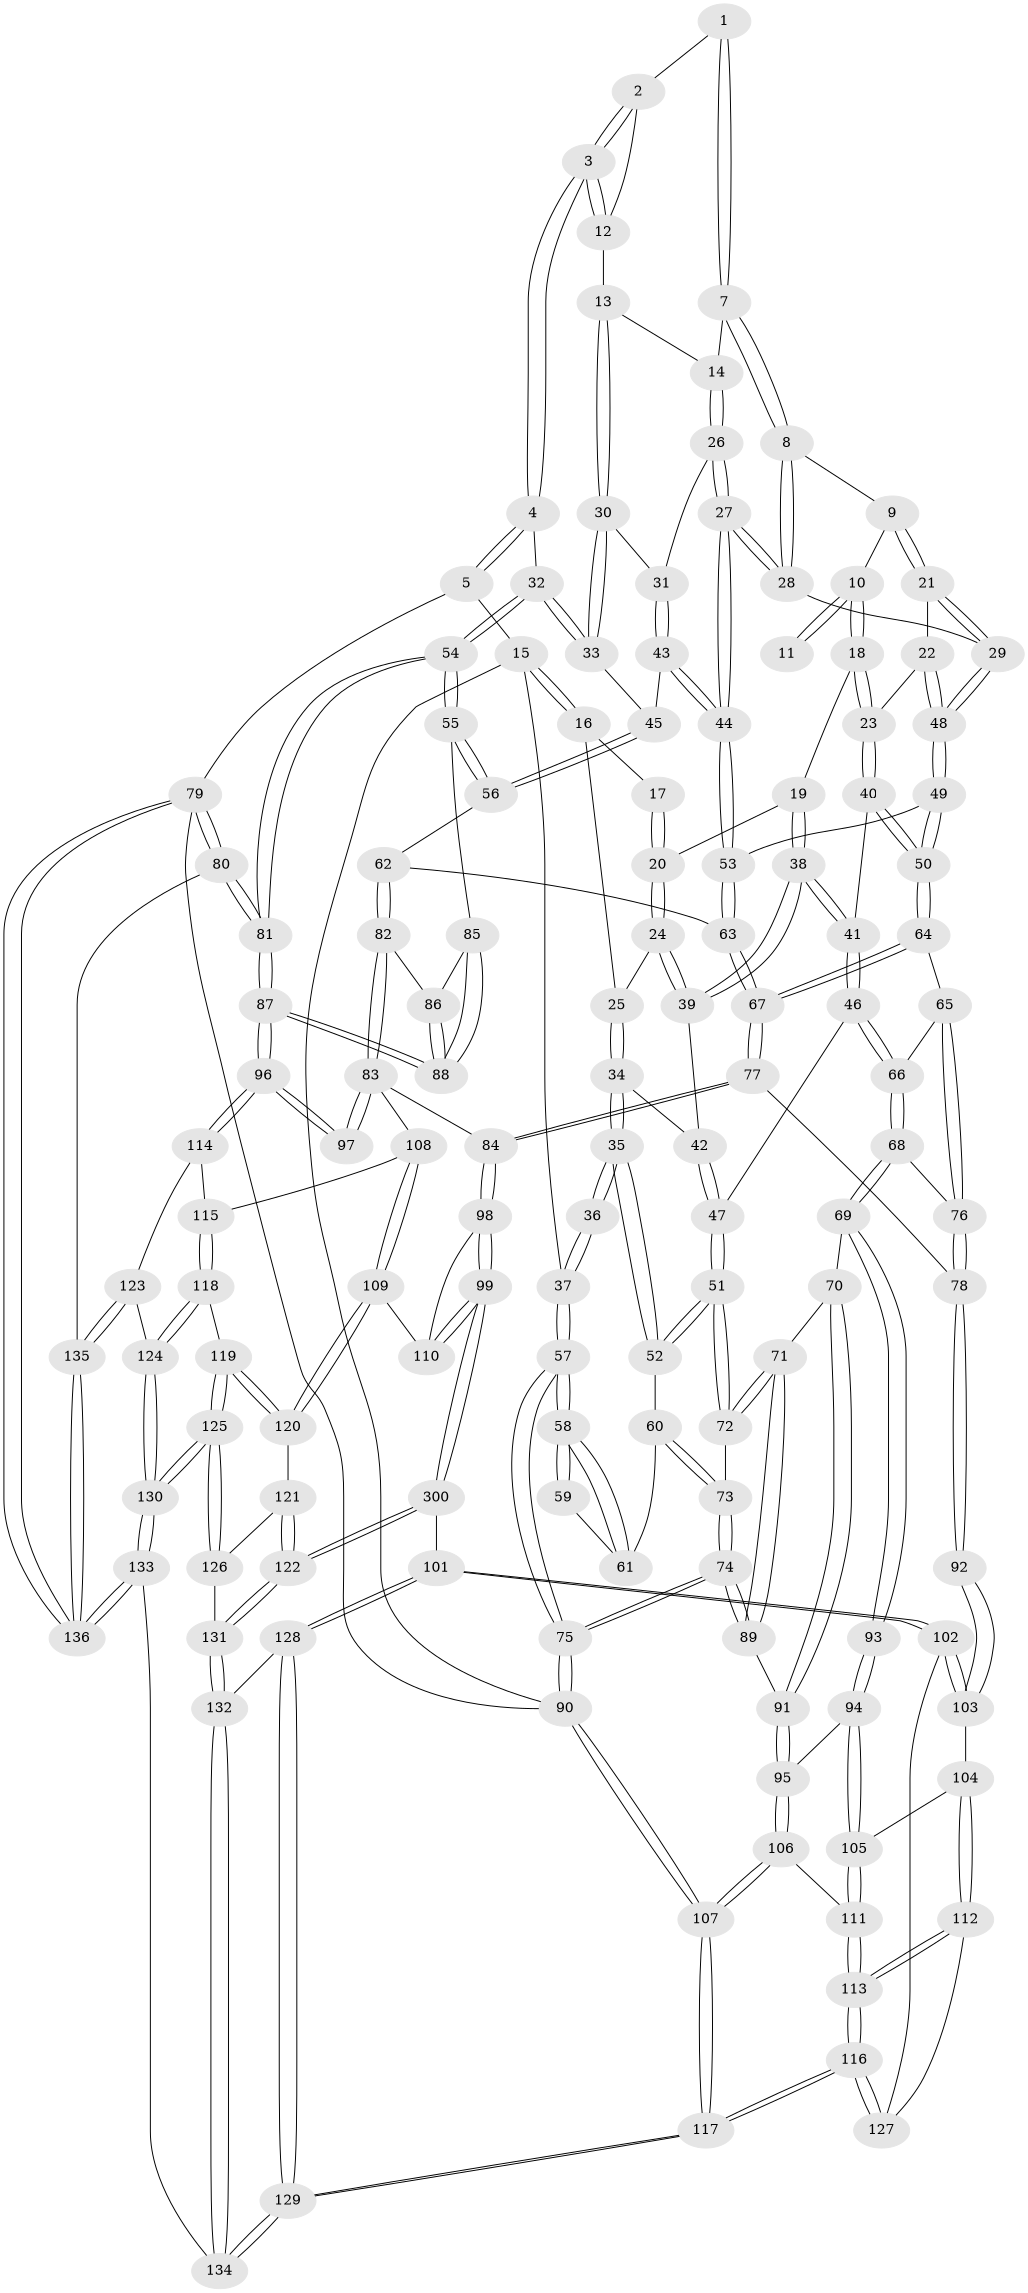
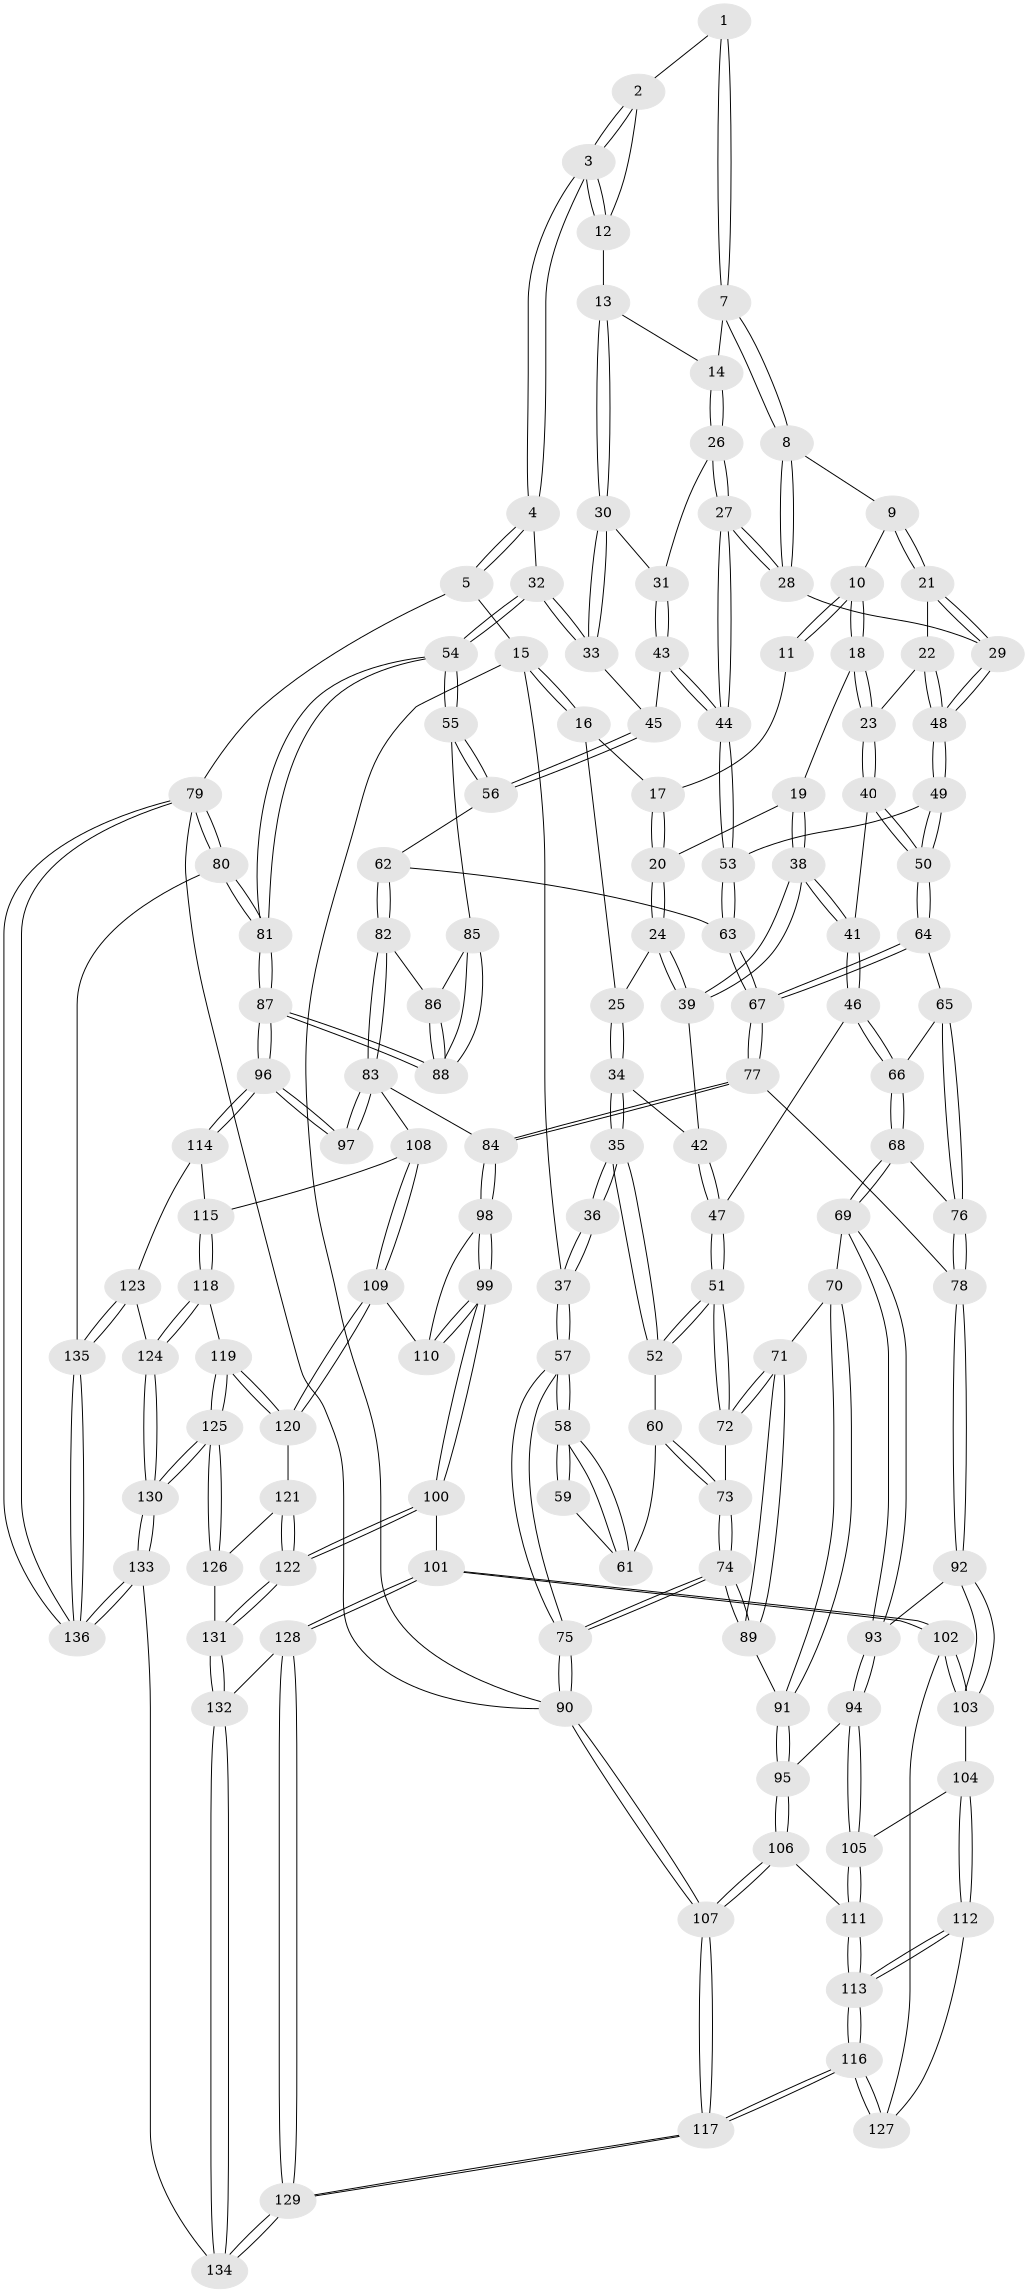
edge "11" -- "17": added
node "300": label "300" -> "100"
edge "92" -- "93": added
